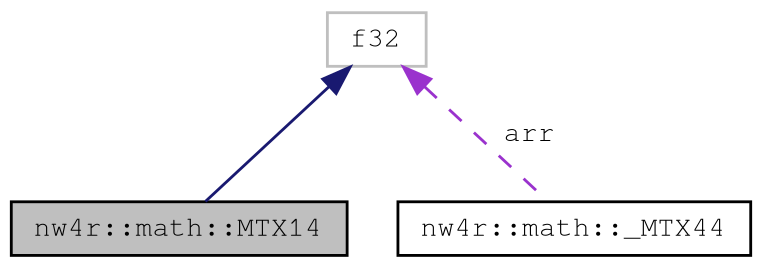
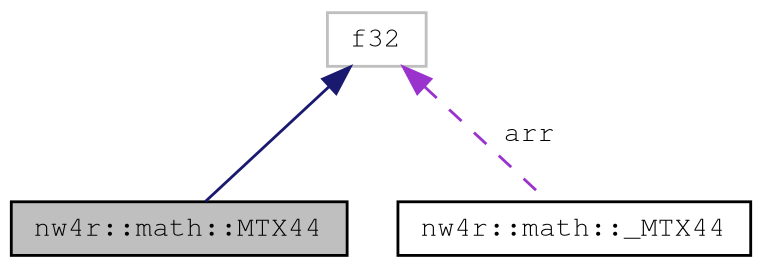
node "nw4r::math::MTX14": label "nw4r::math::MTX14" -> "nw4r::math::MTX44"
